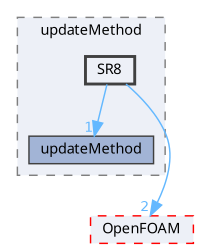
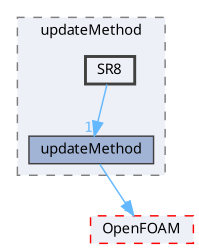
edge "SR8" -> "OpenFOAM": now "updateMethod" -> "OpenFOAM"
